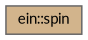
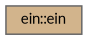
node "ein::spin": label "ein::spin" -> "ein::ein"
